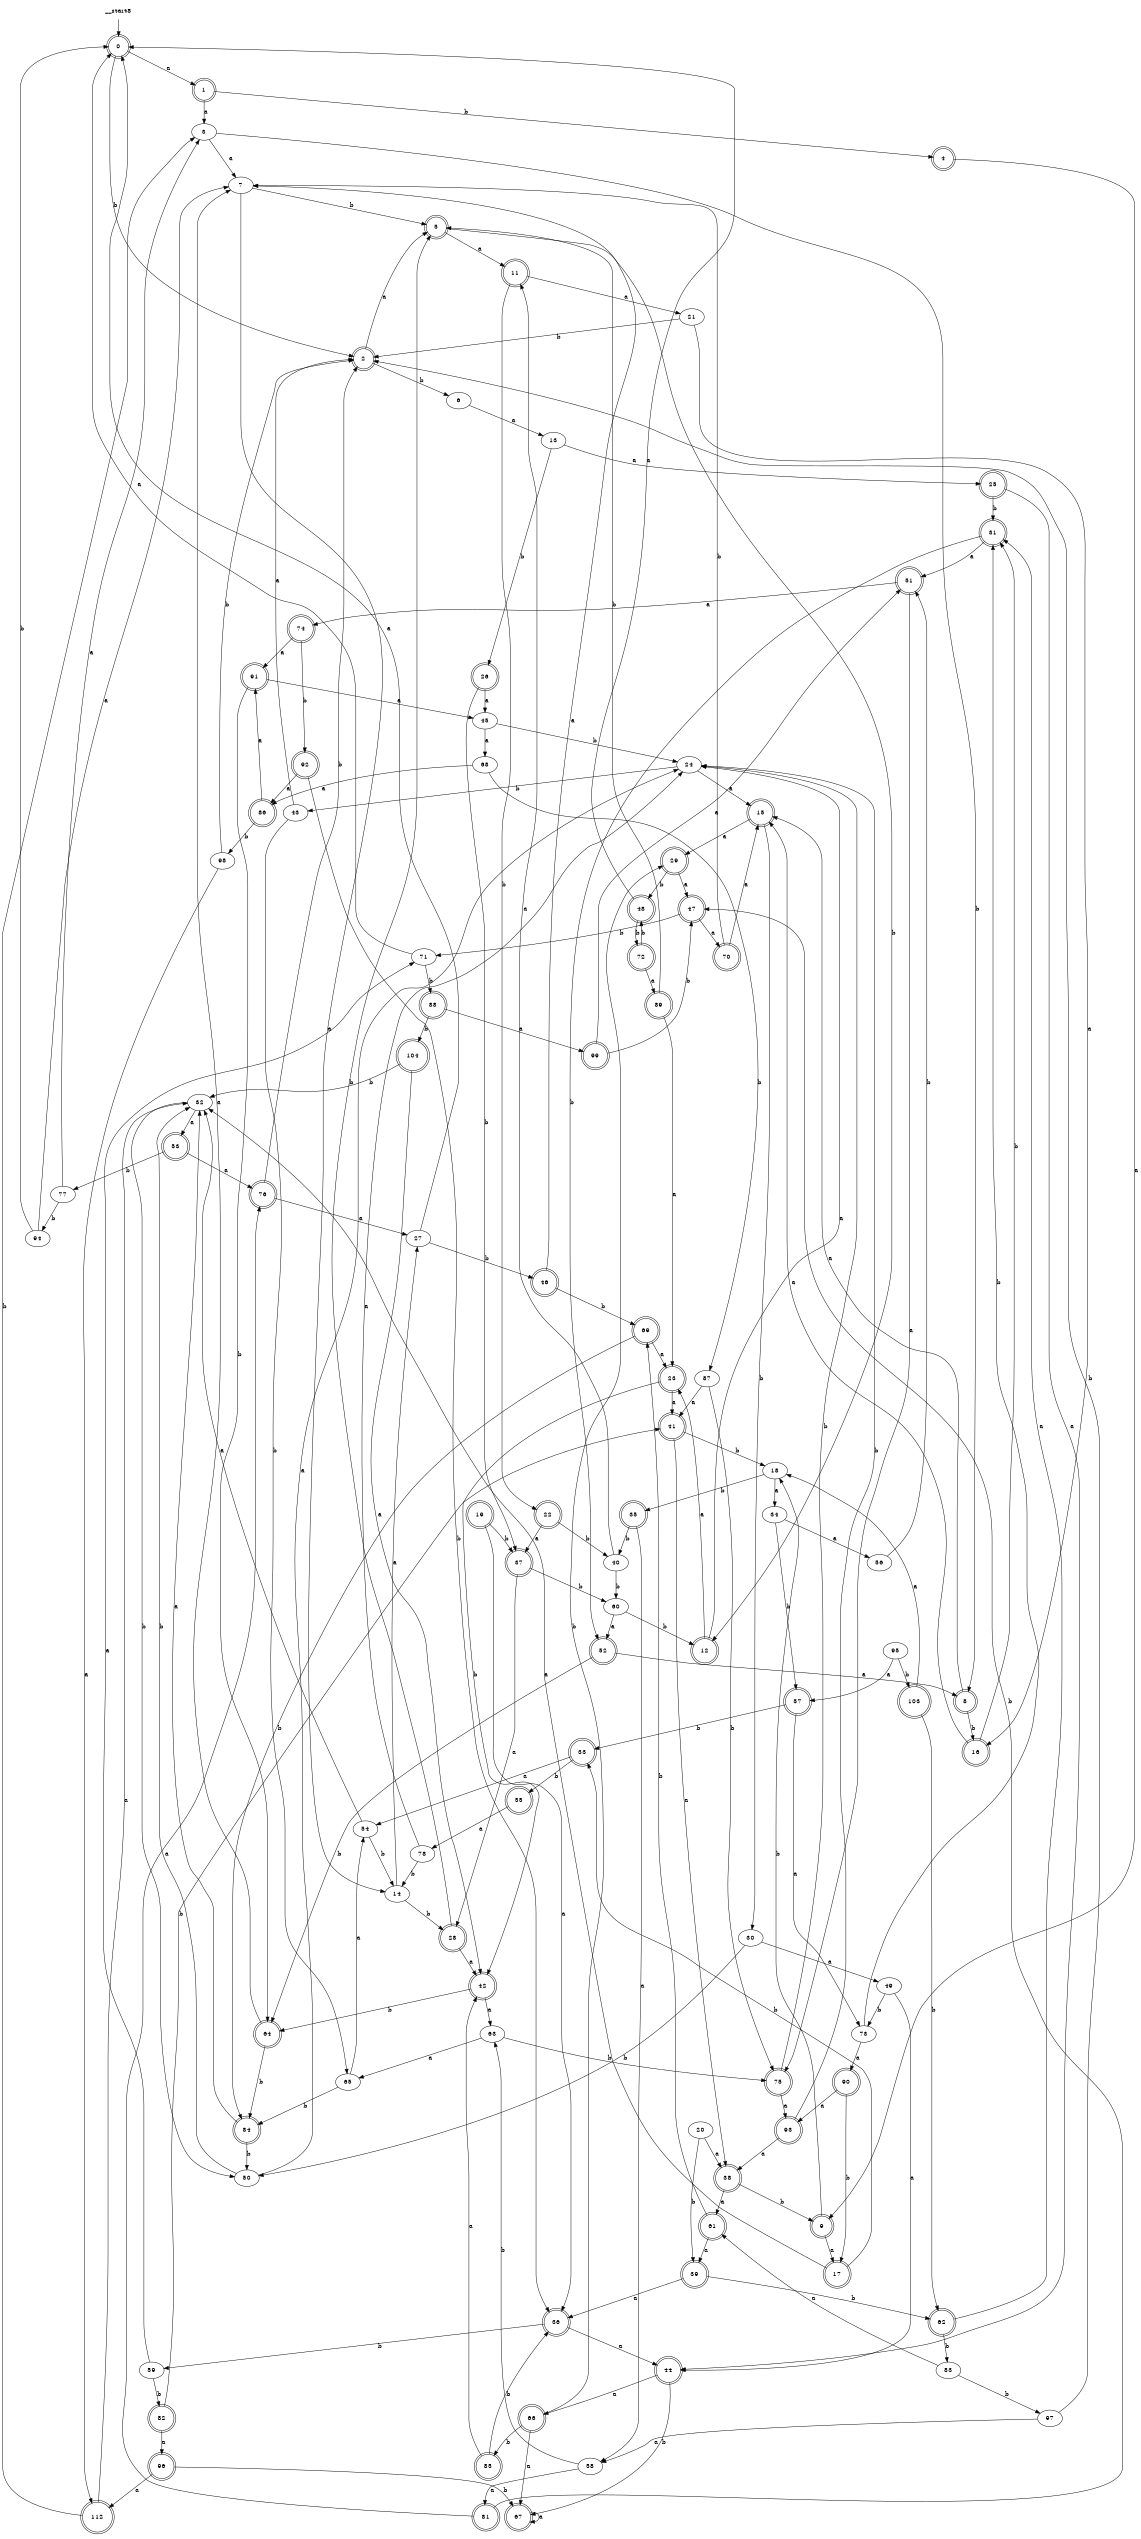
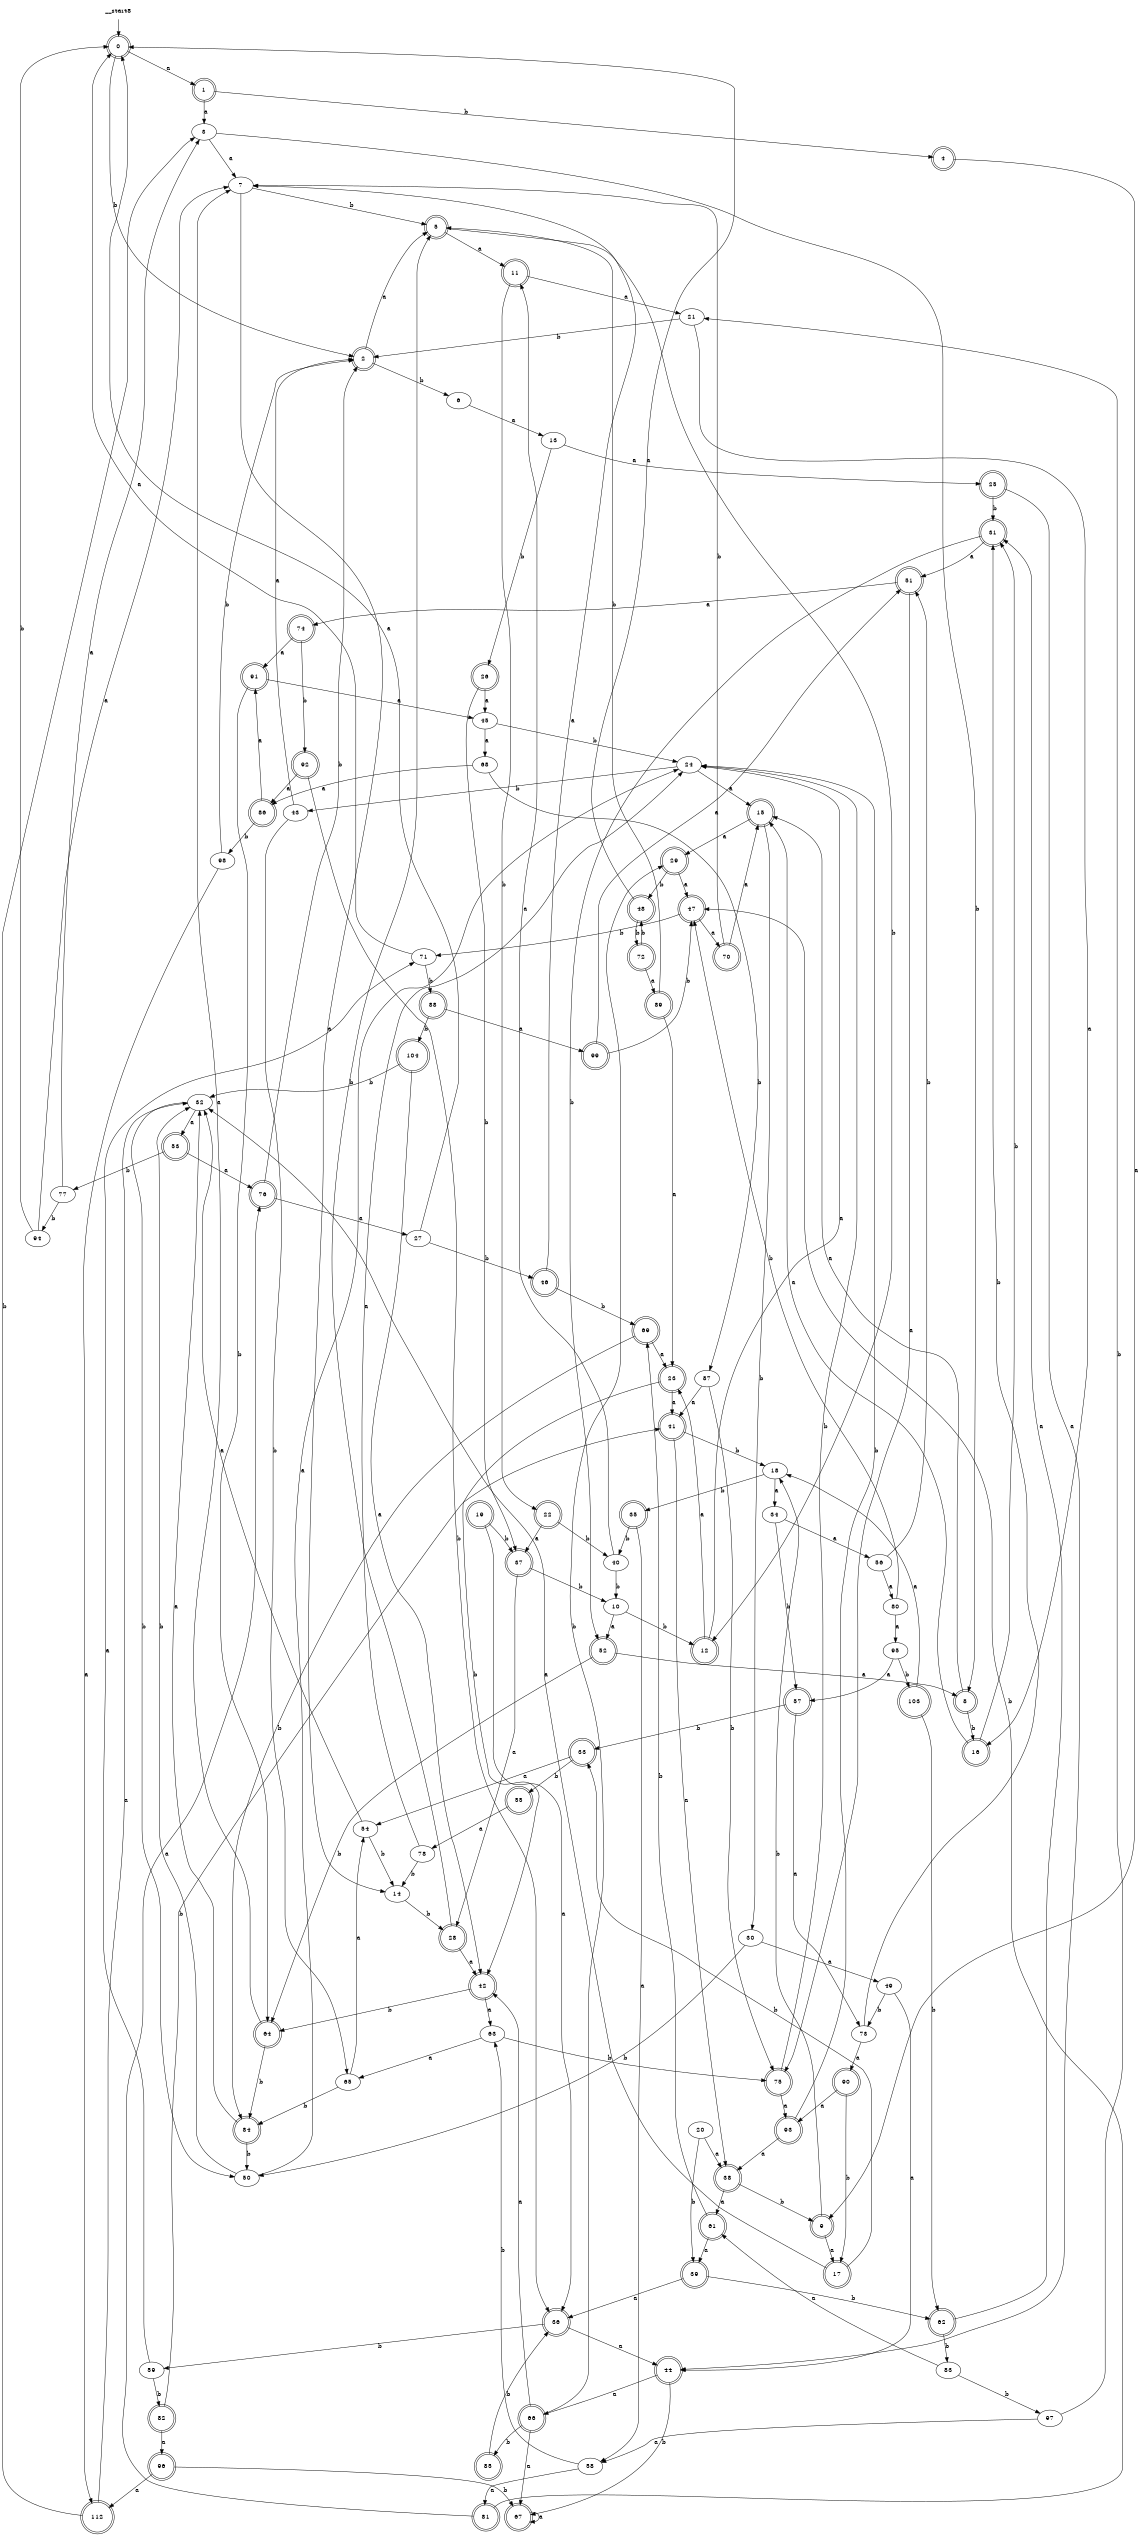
edge "97" -> "2": now "97" -> "21"
edge "14" -> "27": removed, label "a"
node "60": label "60" -> "10"
node "80": added
edge "85" -> "42": now "66" -> "42"
